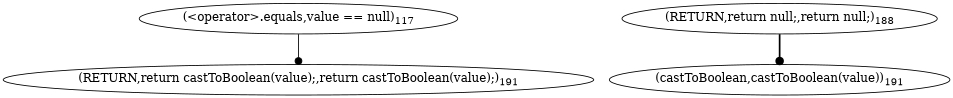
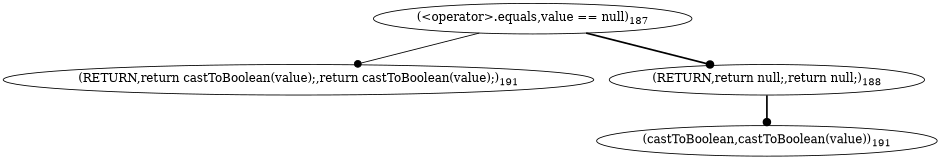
node "(<operator>.equals,value == null)": text "117" -> "187"
edge "(<operator>.equals,value == null)" -> "(RETURN,return null;,return null;)": added
